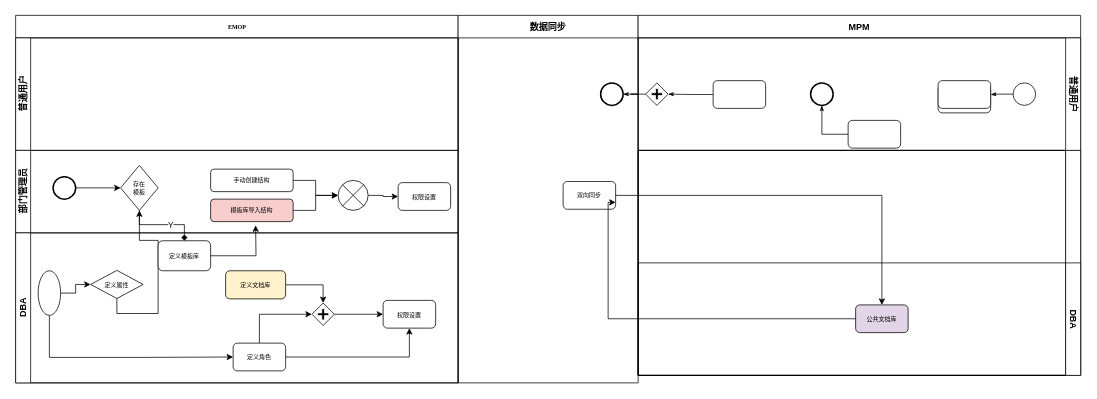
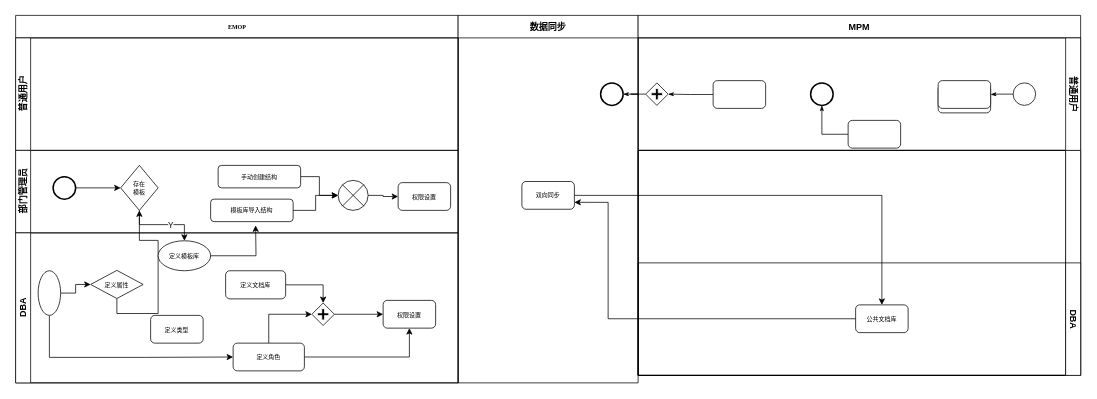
node "手动创建结构": moved (252, 180) -> (259, 177)
node "双向同步": moved (589, 195) -> (548, 195)
node "模板库导入结构": fillcolor #f8cecc -> #ffffff
edge "存在 模板" -> "定义模板库": arrowhead diamond -> classic
node "定义模板库": shape rounded rectangle -> ellipse
node "定义文档库": fillcolor #fff2cc -> #ffffff
node "公共文档库": fillcolor #e1d5e7 -> #ffffff
node "定义类型": added
node "定义角色": size 53x28 -> 71x28
